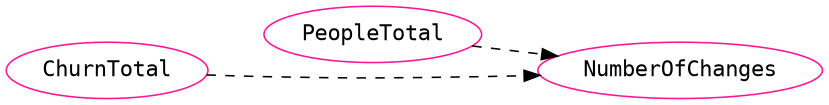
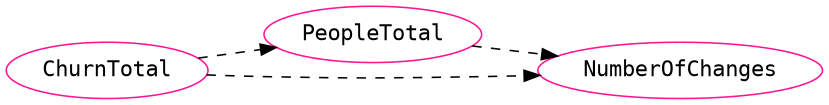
edge "ChurnTotal" -> "PeopleTotal": added
